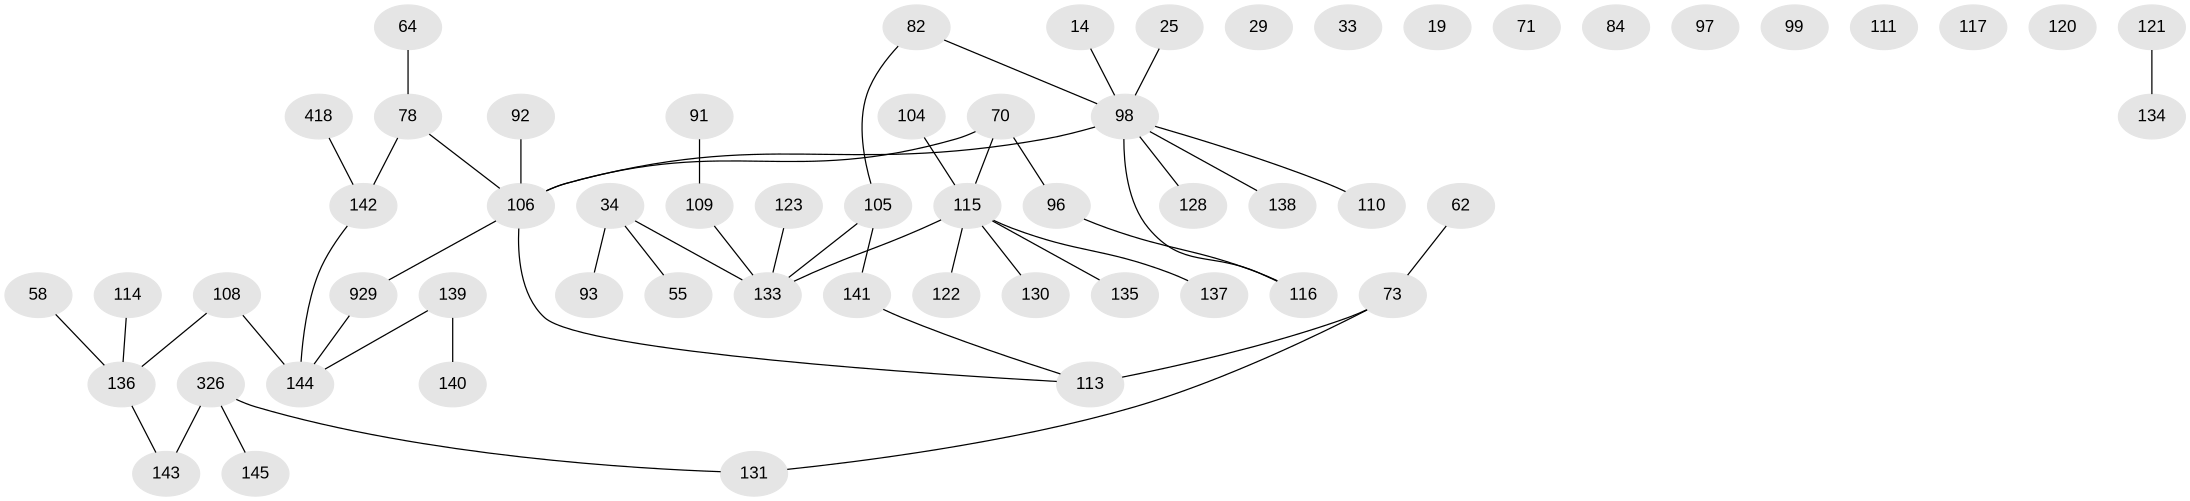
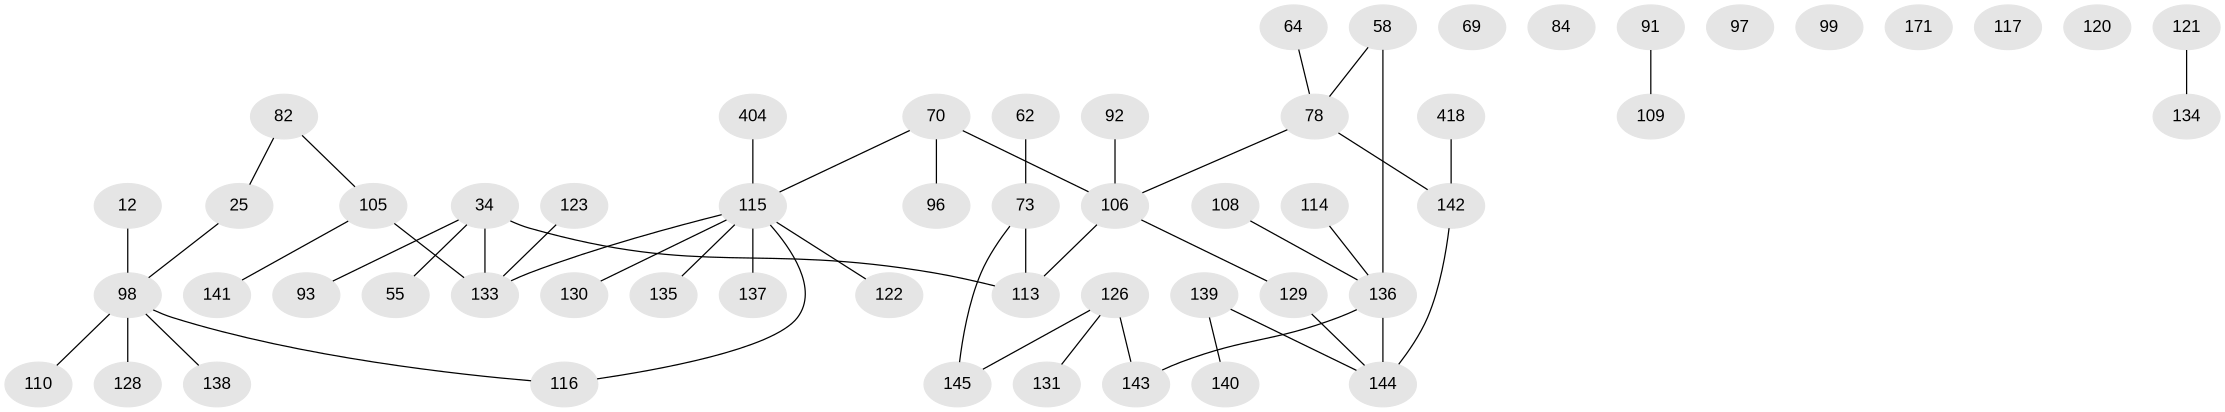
node "14": label "14" -> "12"
node "29": removed
node "33": removed
node "19": label "19" -> "69"
node "71": removed
node "111": label "111" -> "171"
edge "82" -- "98": now "82" -- "25"
edge "58" -- "78": added
node "104": label "104" -> "404"
edge "98" -- "106": removed
edge "96" -- "116": now "115" -- "116"
edge "109" -- "133": removed
node "929": label "929" -> "129"
edge "108" -- "144": now "136" -- "144"
edge "141" -- "113": now "34" -- "113"
node "326": label "326" -> "126"
edge "73" -- "131": now "73" -- "145"
